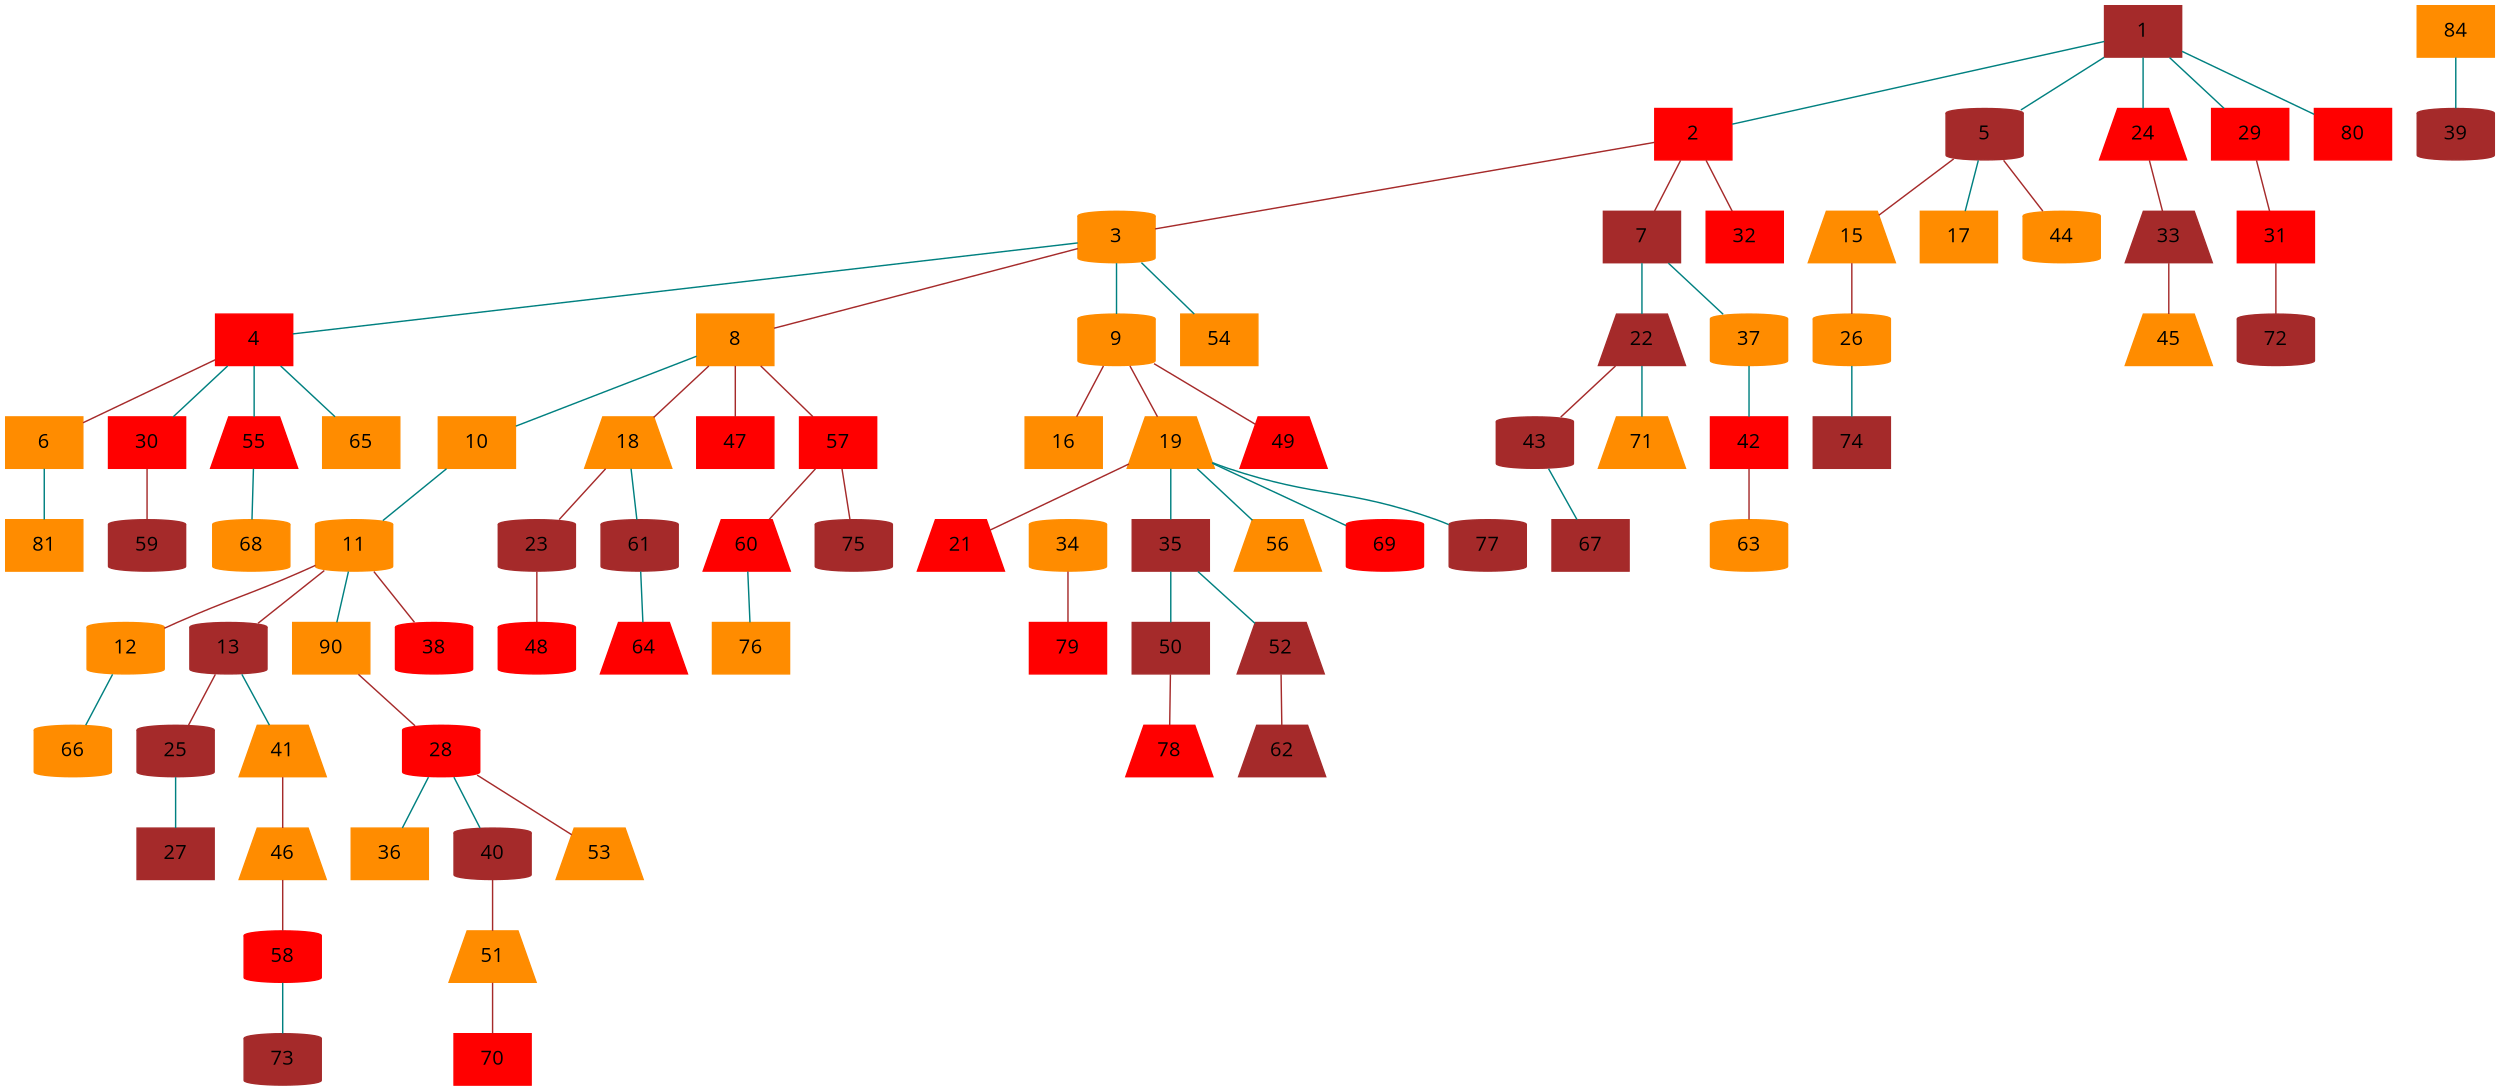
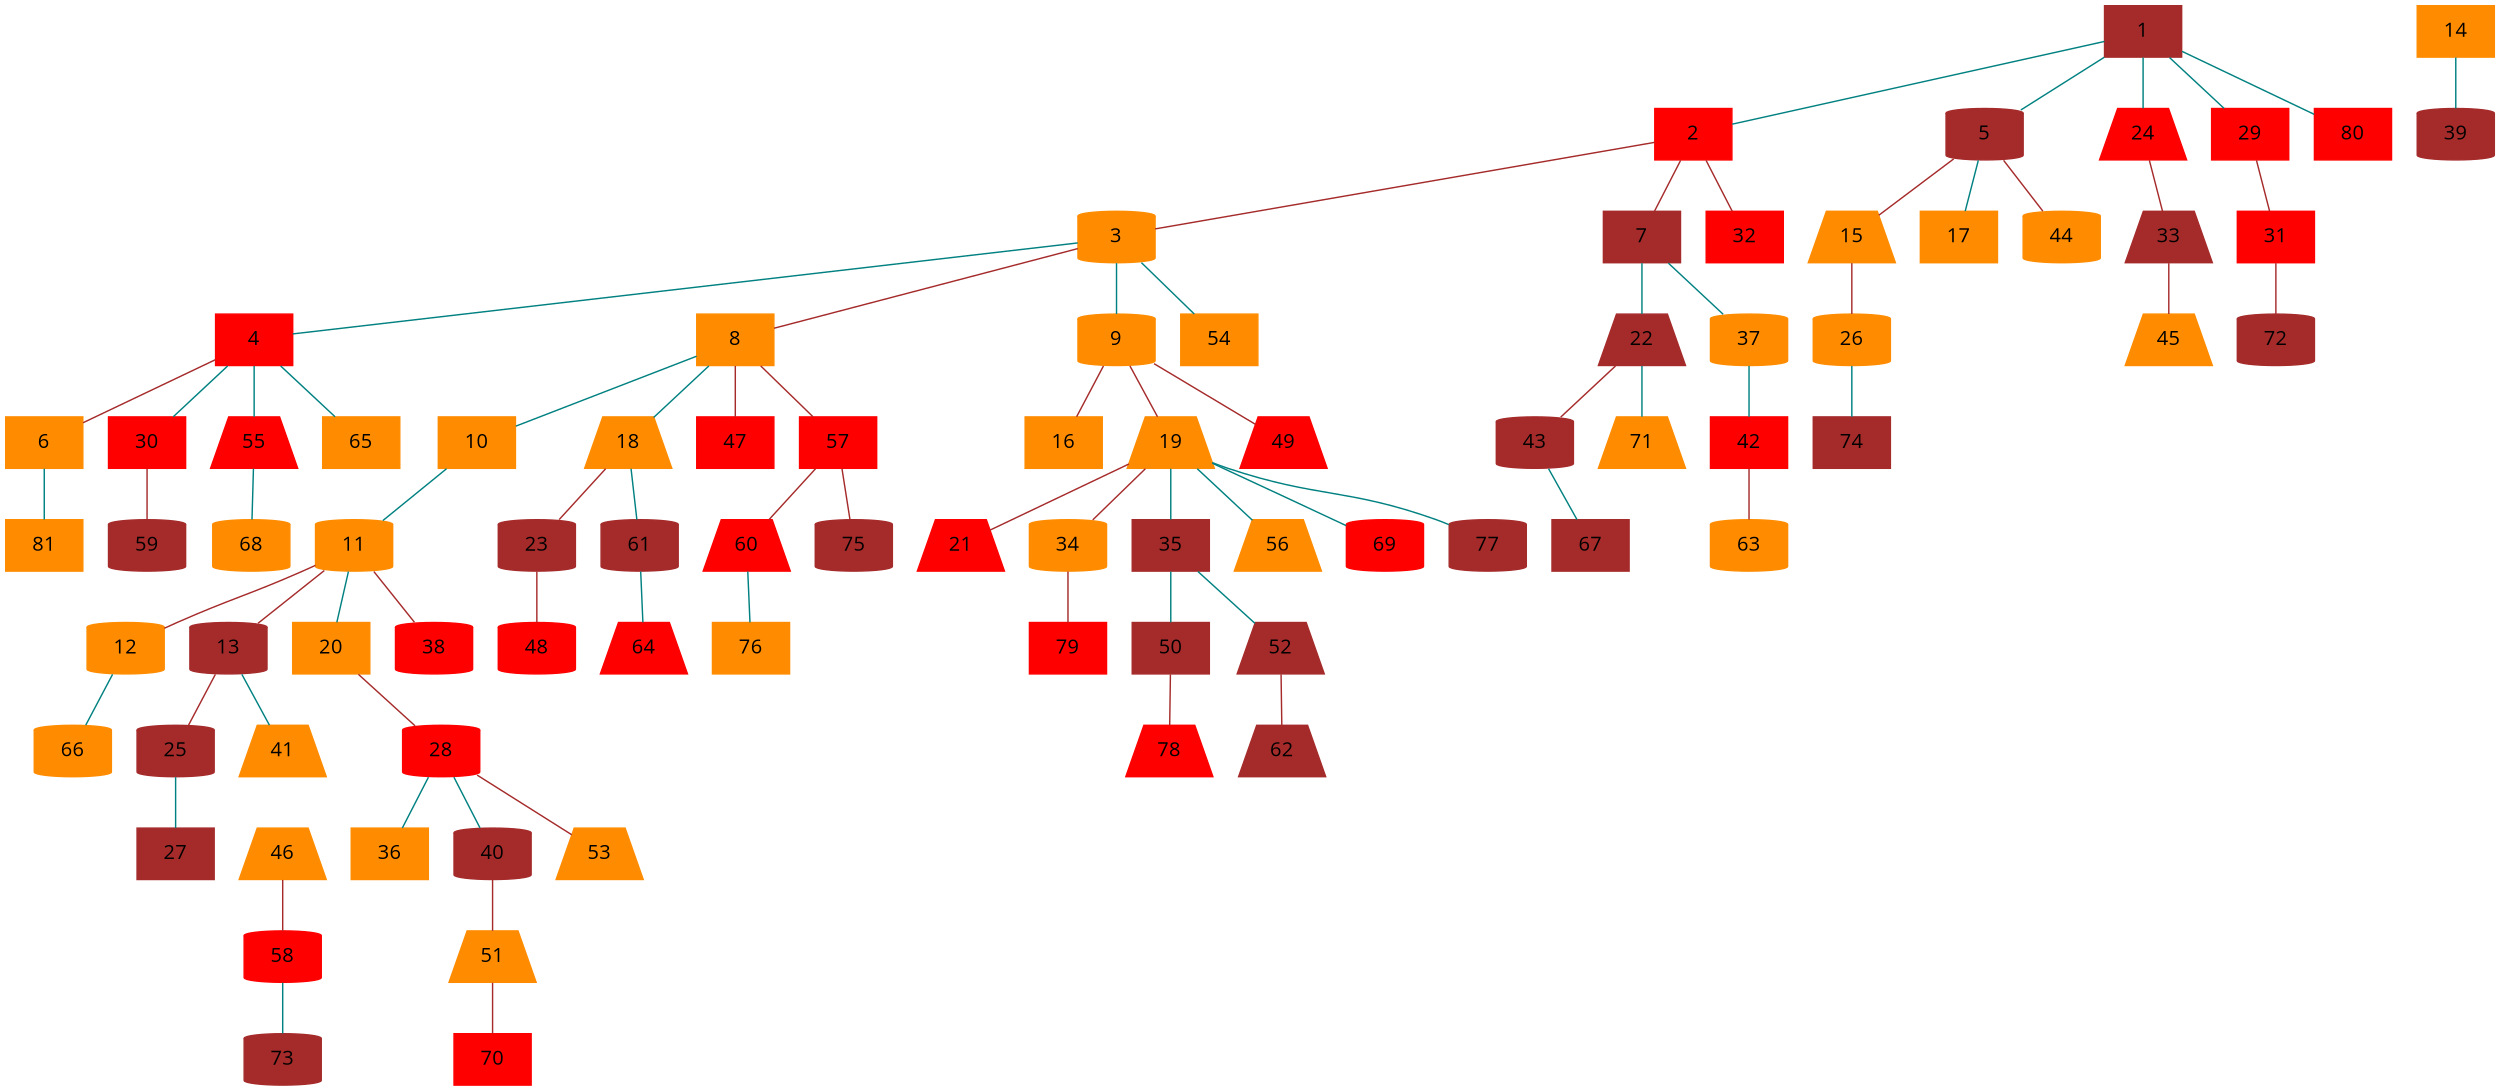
node "84": label "84" -> "14"
edge "8" -- "18": color brown -> teal
edge "19" -- "34": added
node "90": label "90" -> "20"
edge "41" -- "46": removed
